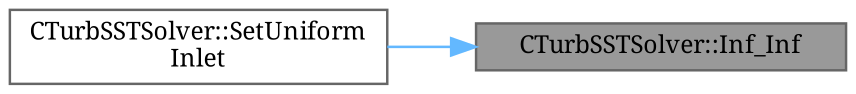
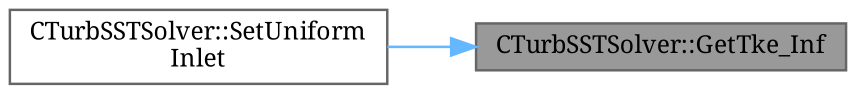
node "CTurbSSTSolver::Inf_Inf": label "CTurbSSTSolver::Inf_Inf" -> "CTurbSSTSolver::GetTke_Inf"
